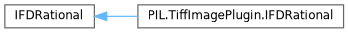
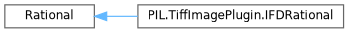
node "IFDRational": label "IFDRational" -> "Rational"
